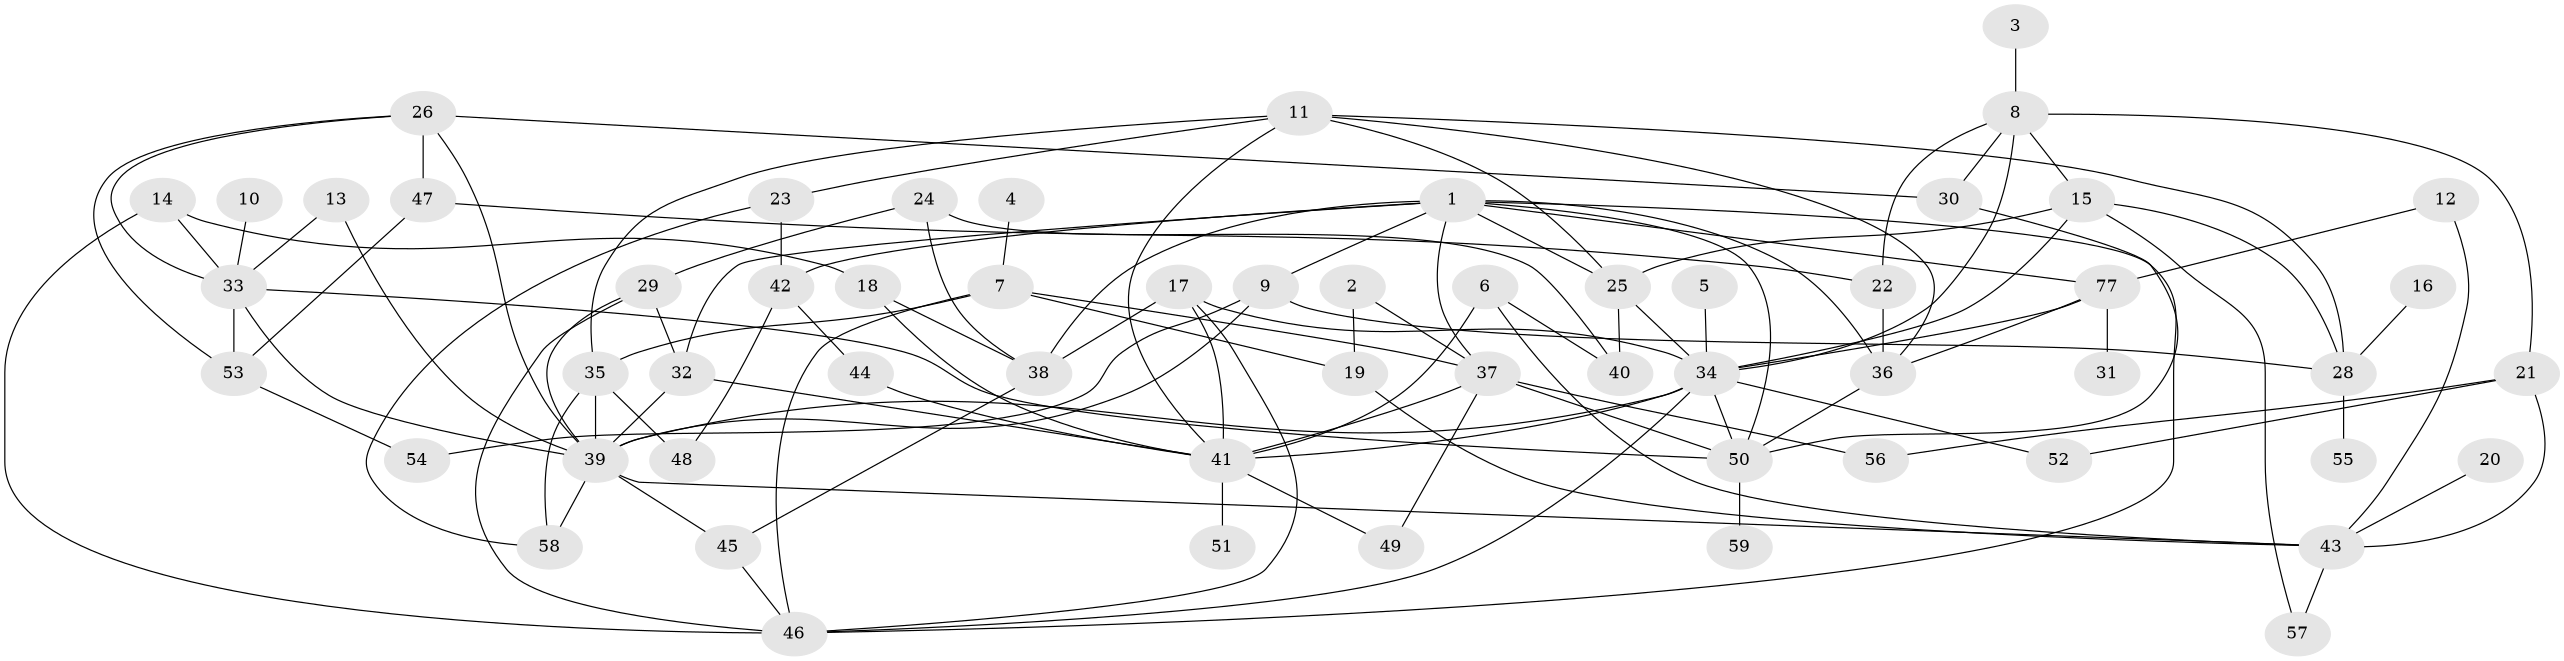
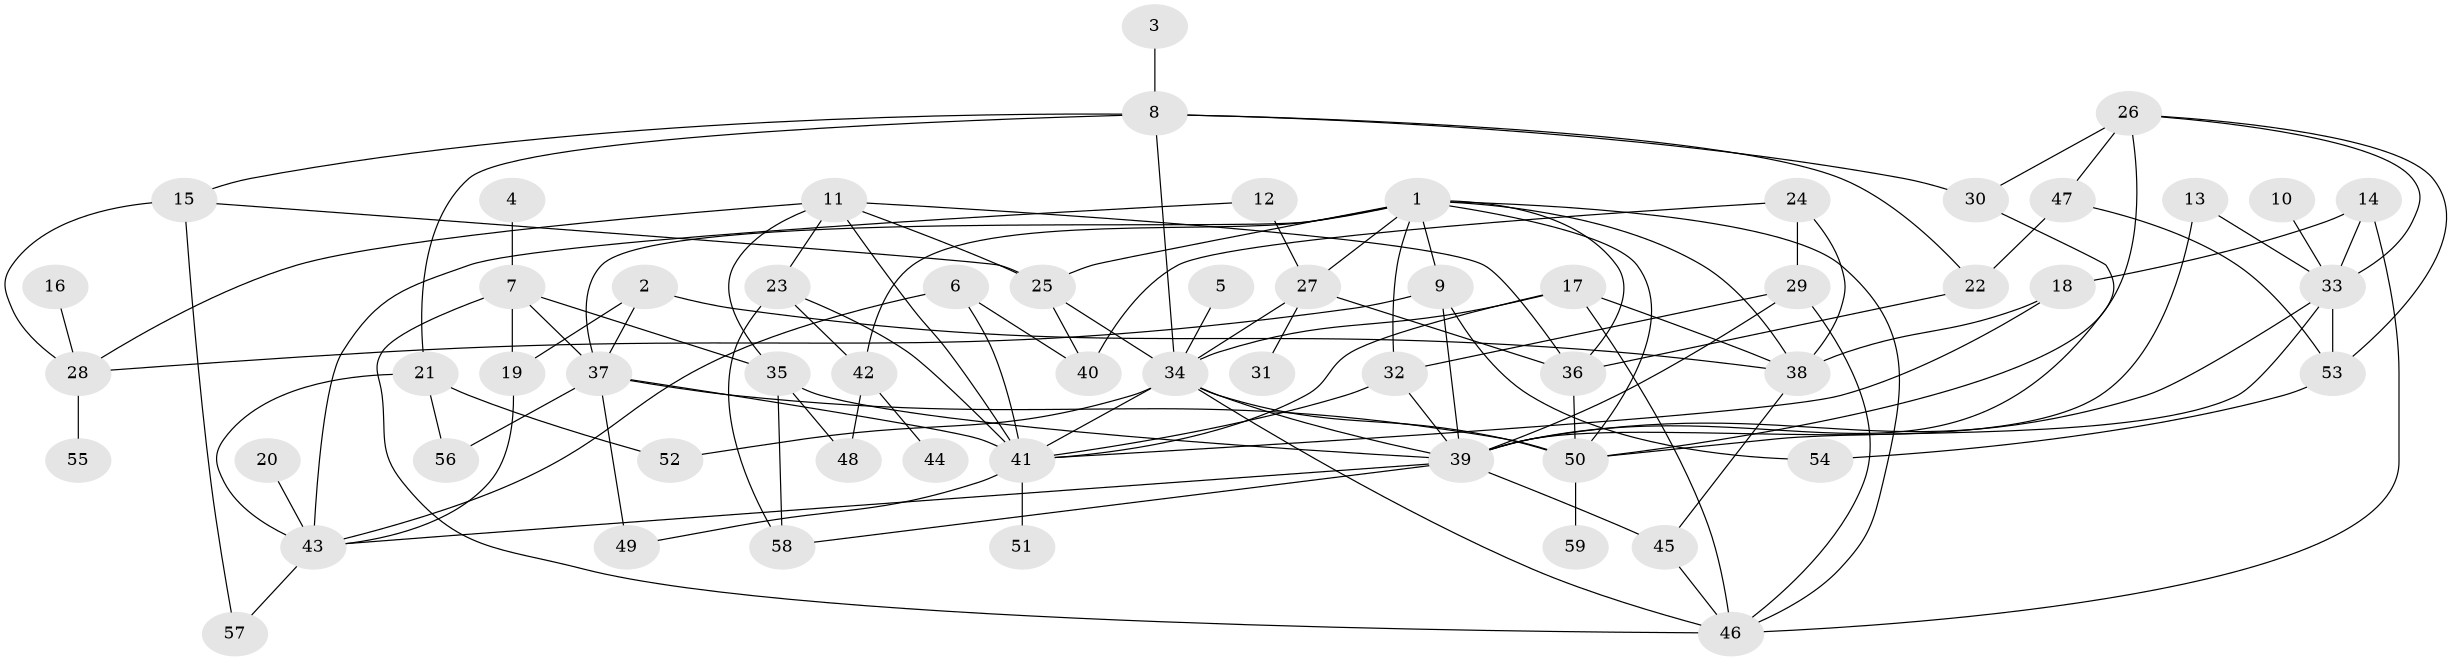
node "77": label "77" -> "27"
edge "15" -- "34": removed
edge "2" -- "38": added
edge "44" -- "41": now "23" -- "41"
